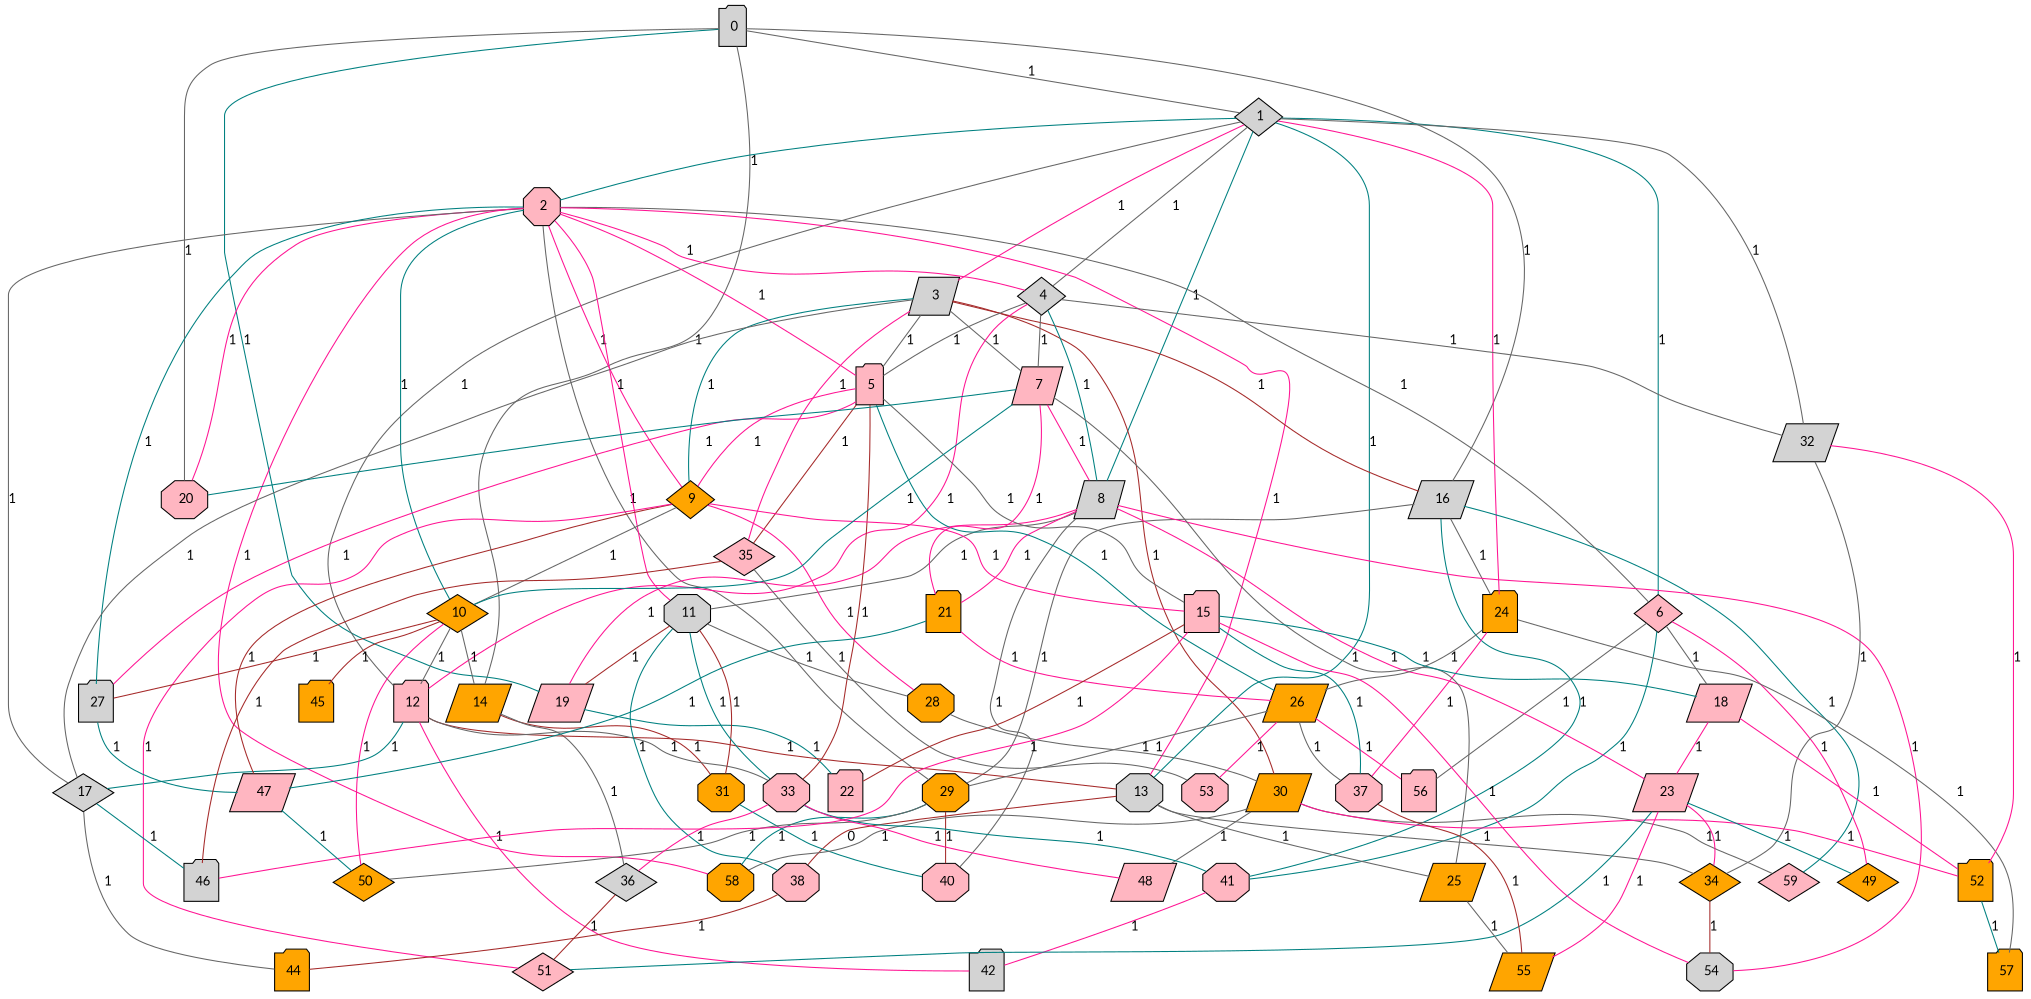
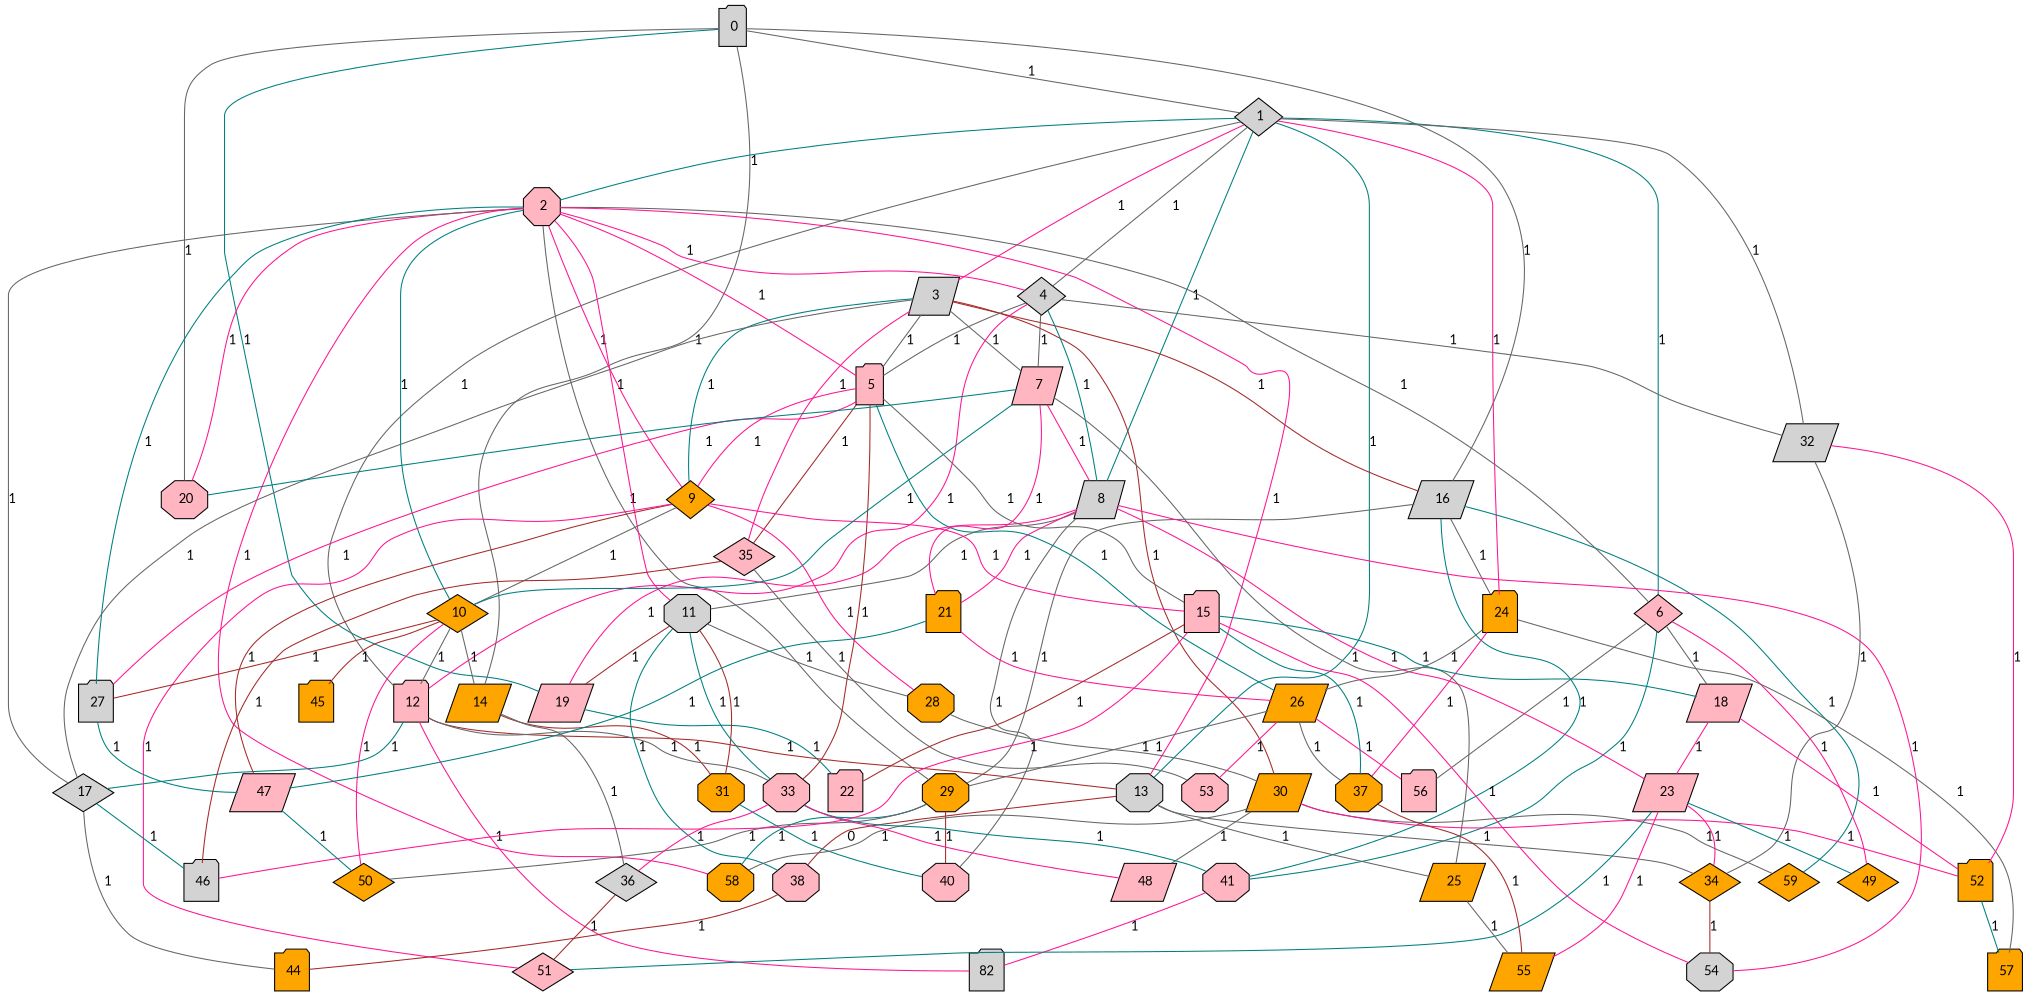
node "37": fillcolor lightpink -> orange
node "59": fillcolor lightpink -> orange
node "42": label "42" -> "82"
